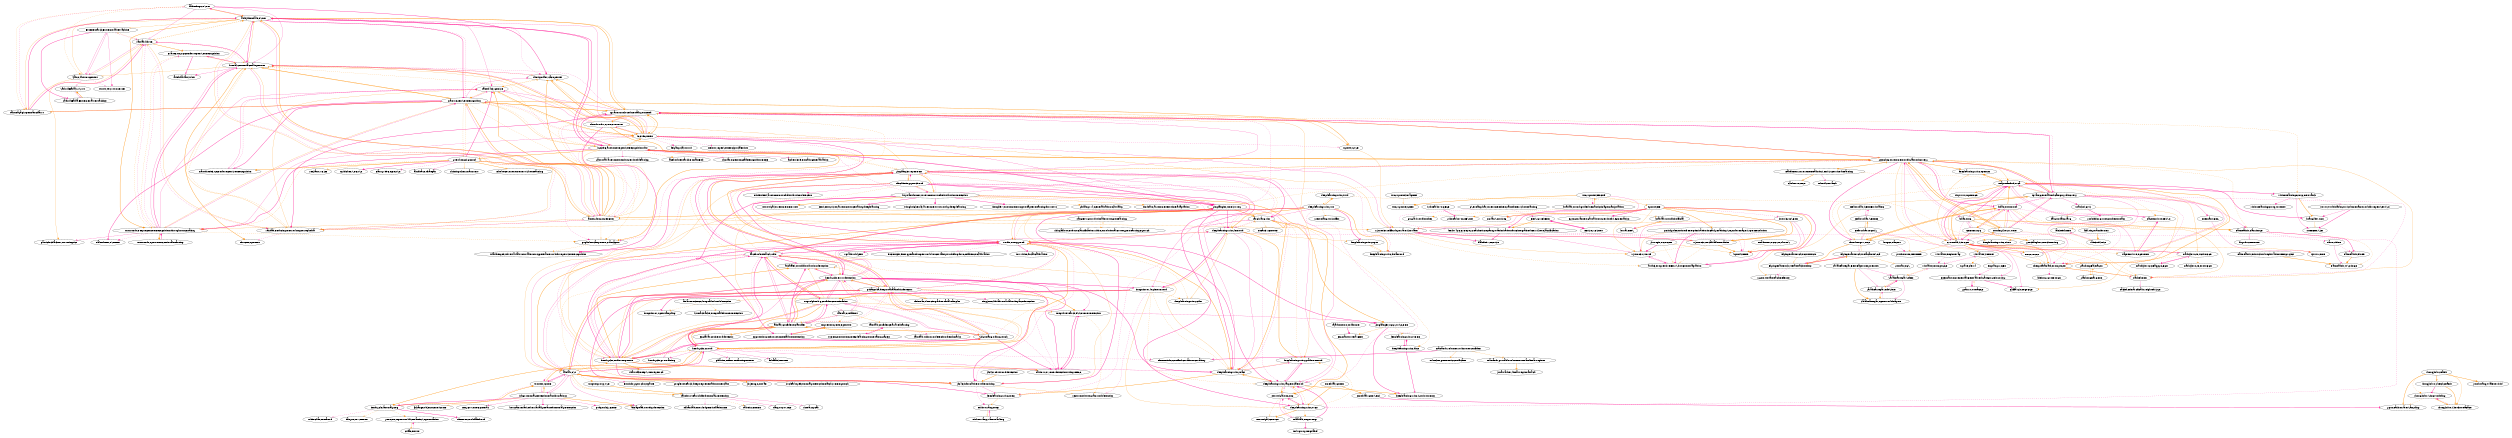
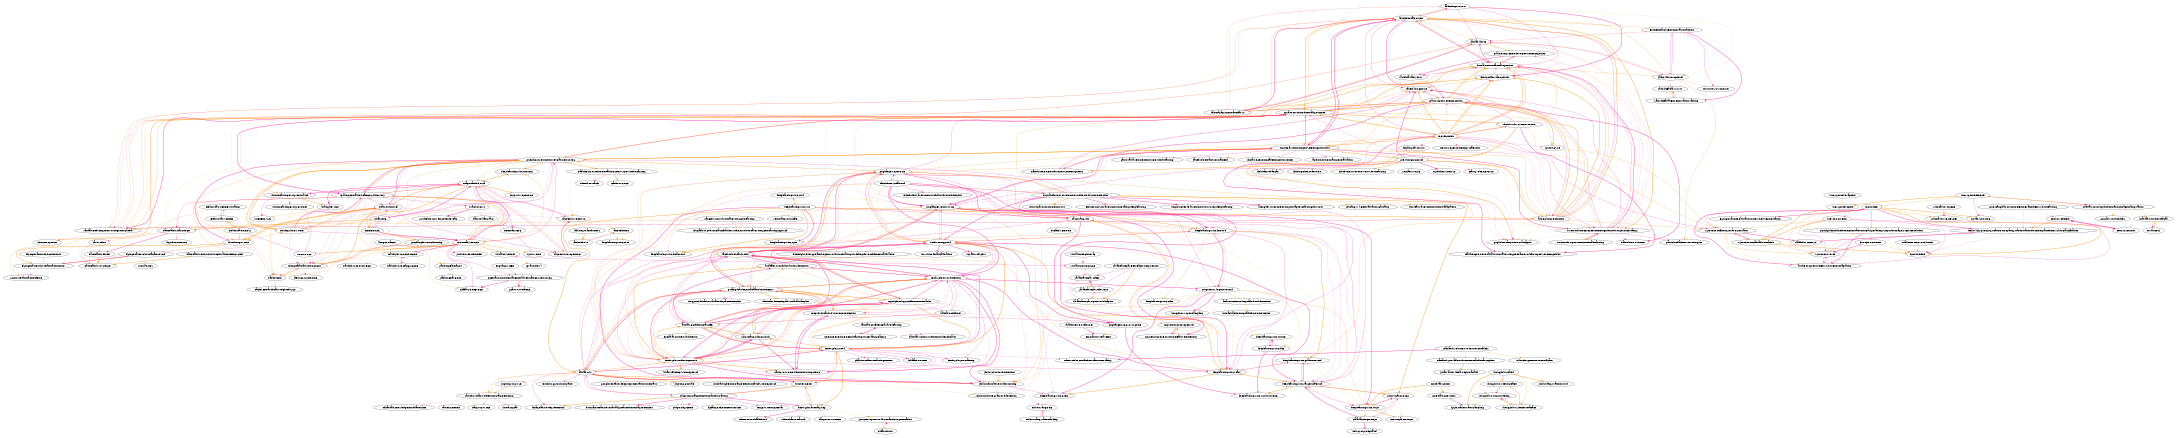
node "kkirchheim/pytorch-ood": label "kkirchheim/pytorch-ood" -> "kkirchheim/czifan-ood"
node "YU1ut/Multi-Task-Curriculum-Framework-for-Open-Set-SSL": removed
edge "haoqiwang/vim" -> "Jingkang50/ICCV21_SCOOD": color darkorange -> deeppink
